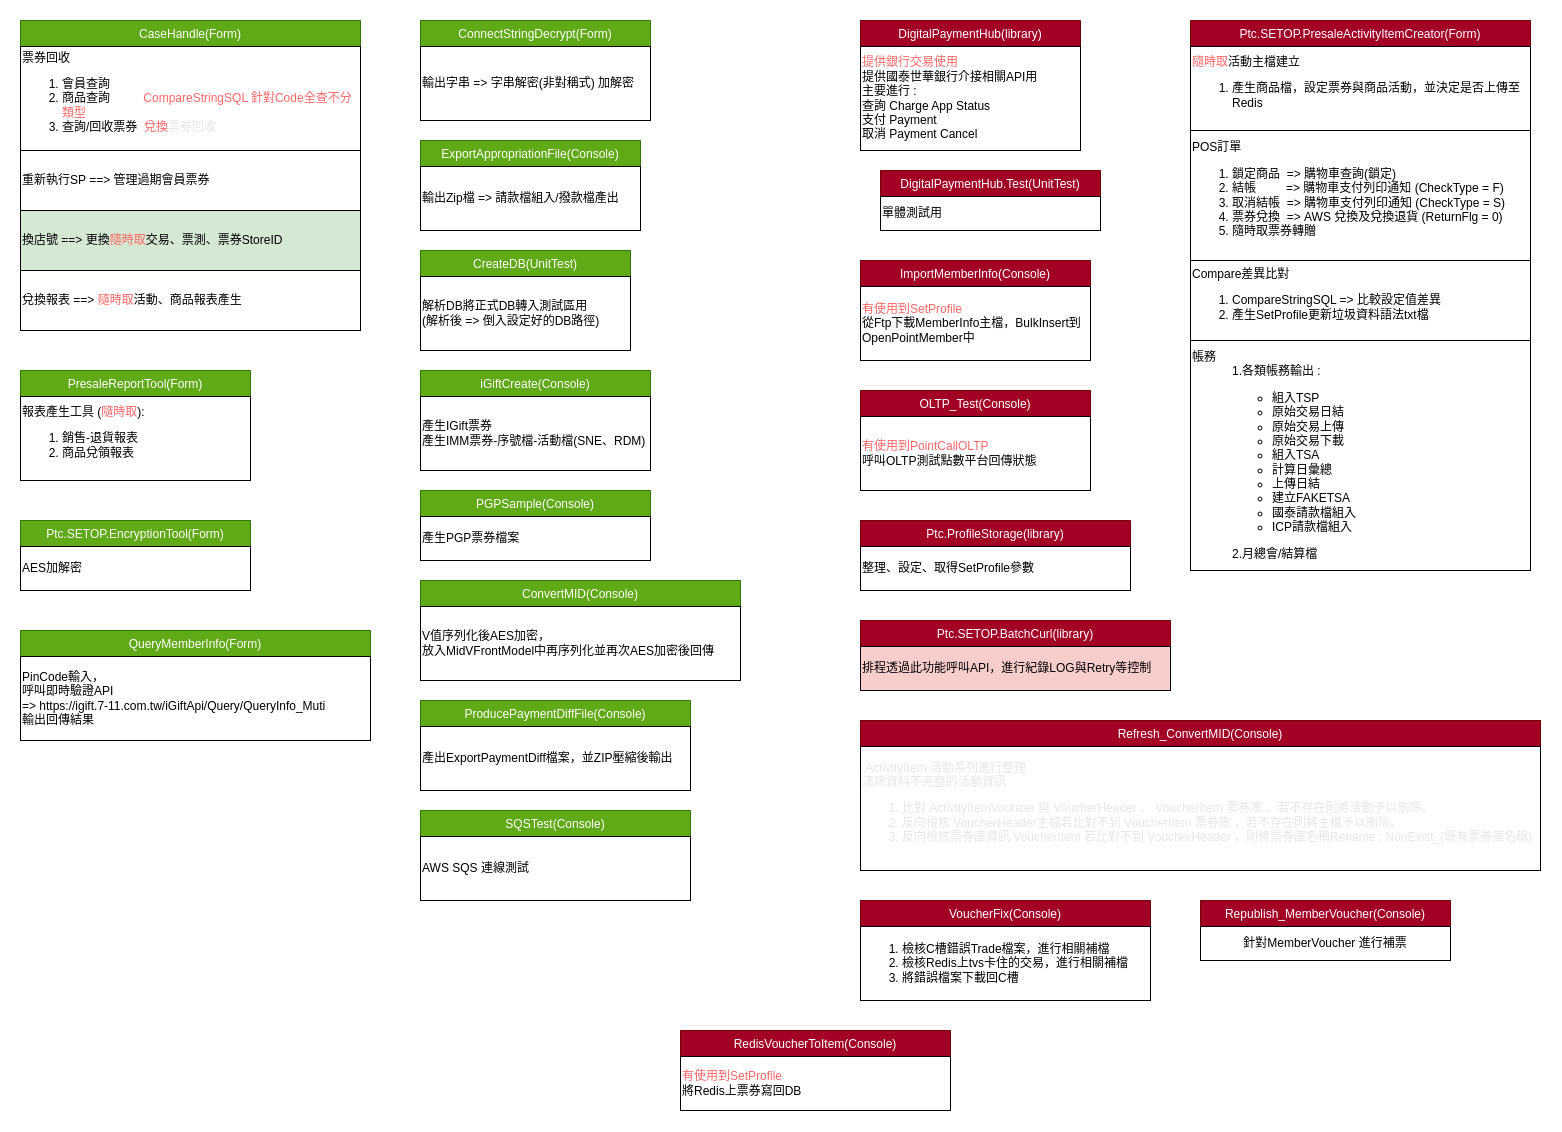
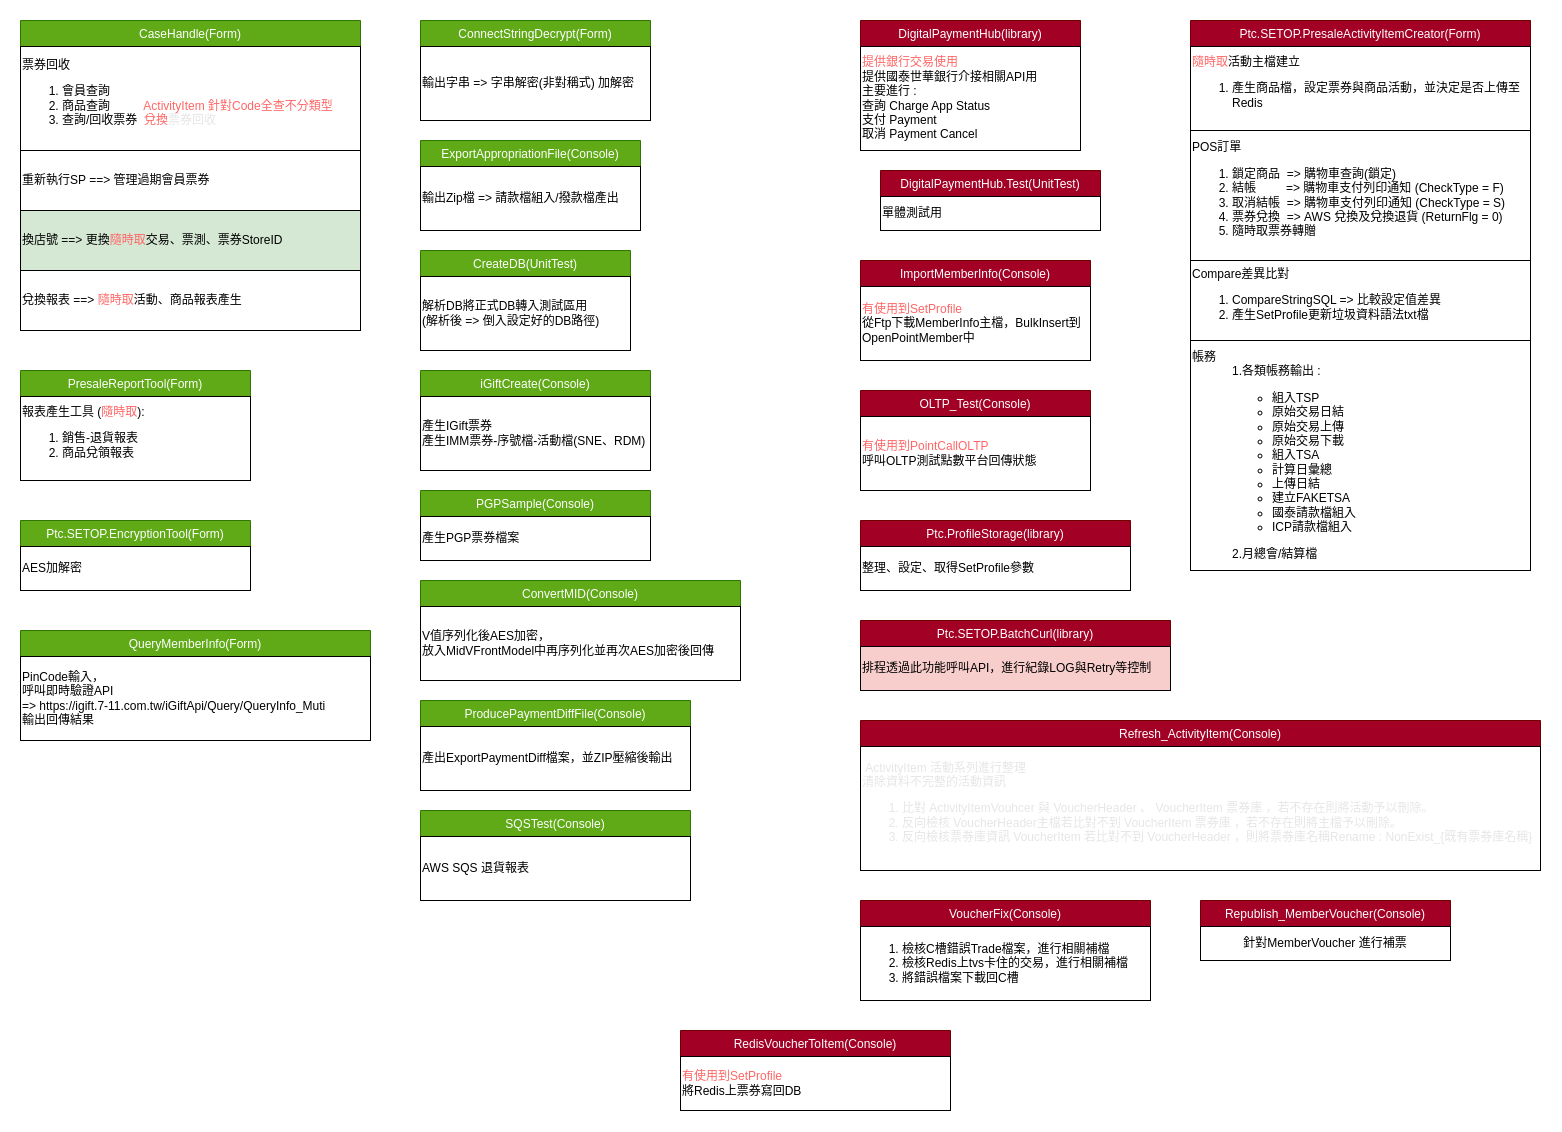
node "票券回收會員查詢 商品查詢 CompareStringSQL 針對Code全查不分類型 查詢/回收票券 兌換票券回收": label "票券回收會員查詢 商品查詢 CompareStringSQL 針對Code全查不分類型 查詢/回收票券 兌換票券回收" -> "票券回收會員查詢 商品查詢 ActivityItem 針對Code全查不分類型 查詢/回收票券 兌換票券回收"
node "Refresh_ConvertMID(Console)": label "Refresh_ConvertMID(Console)" -> "Refresh_ActivityItem(Console)"
node "AWS SQS 連線測試": label "AWS SQS 連線測試" -> "AWS SQS 退貨報表"
